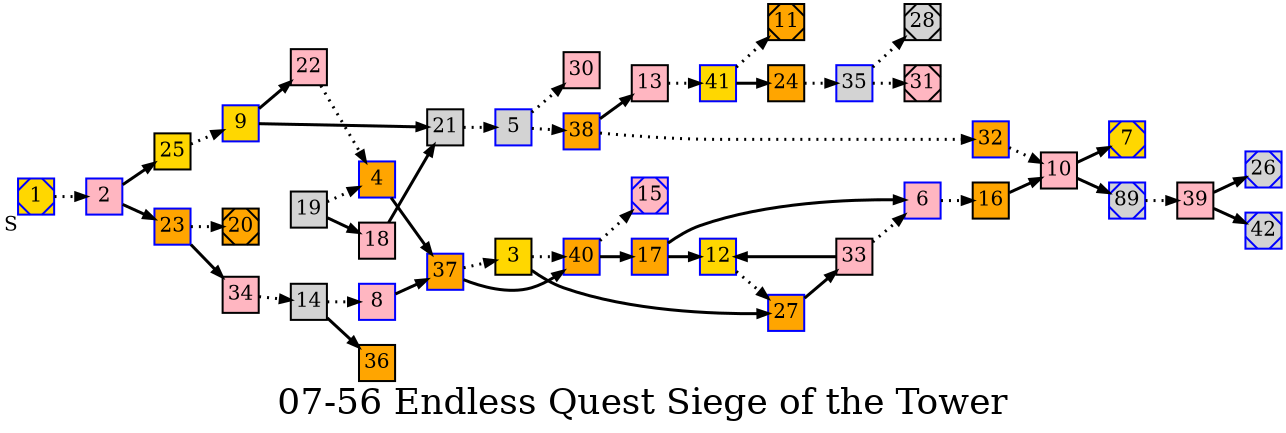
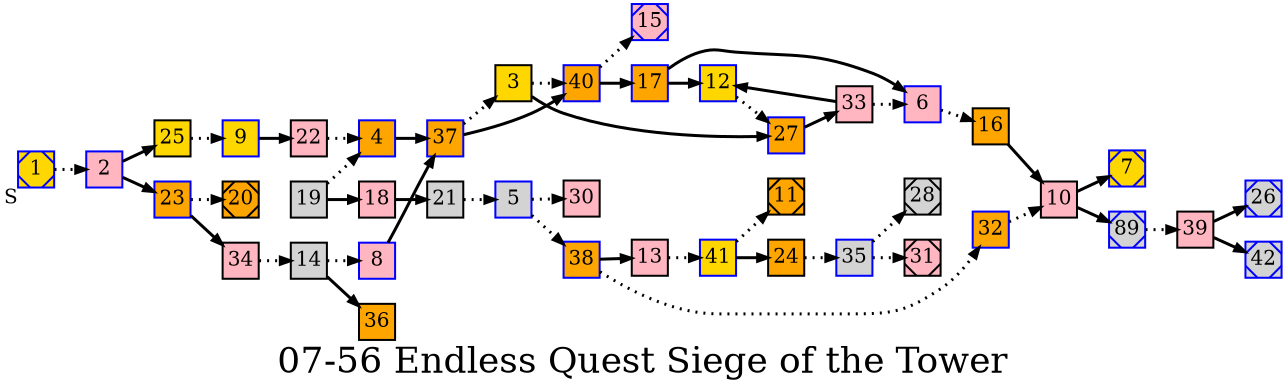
edge "9" -> "21": removed
